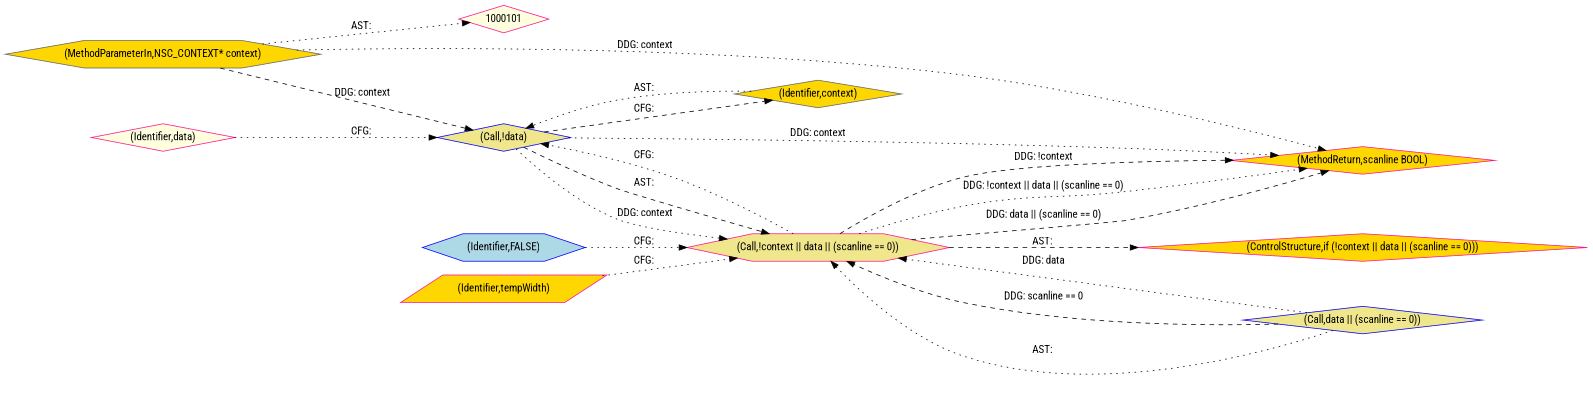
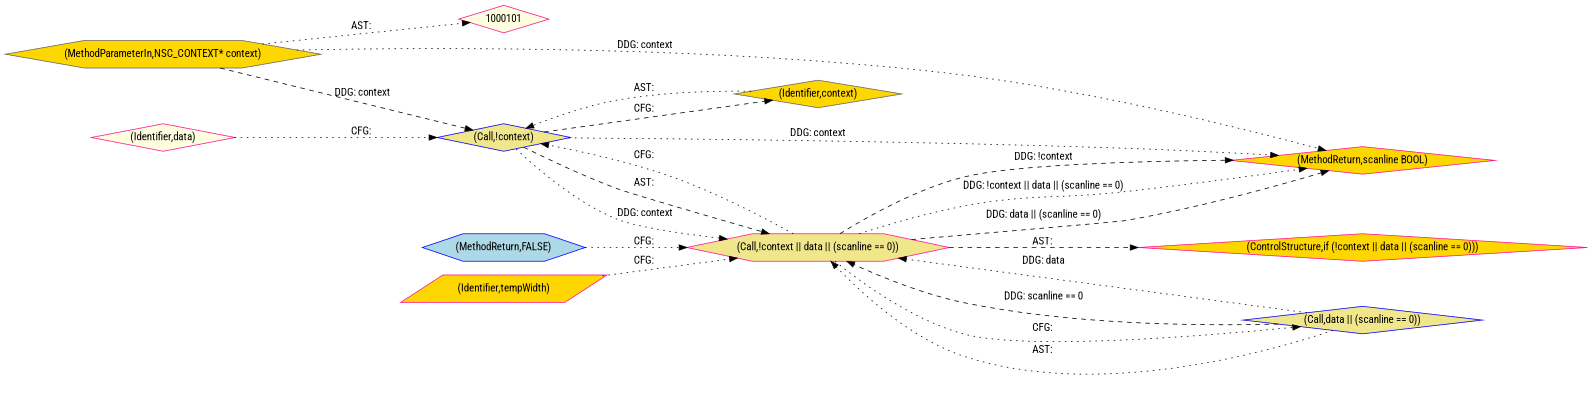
node "(Call,!data)": label "(Call,!data)" -> "(Call,!context)"
node "(Identifier,FALSE)": label "(Identifier,FALSE)" -> "(MethodReturn,FALSE)"
edge "(Call,!context || data || (scanline == 0))" -> "(Call,data || (scanline == 0))": added, label "CFG:"
